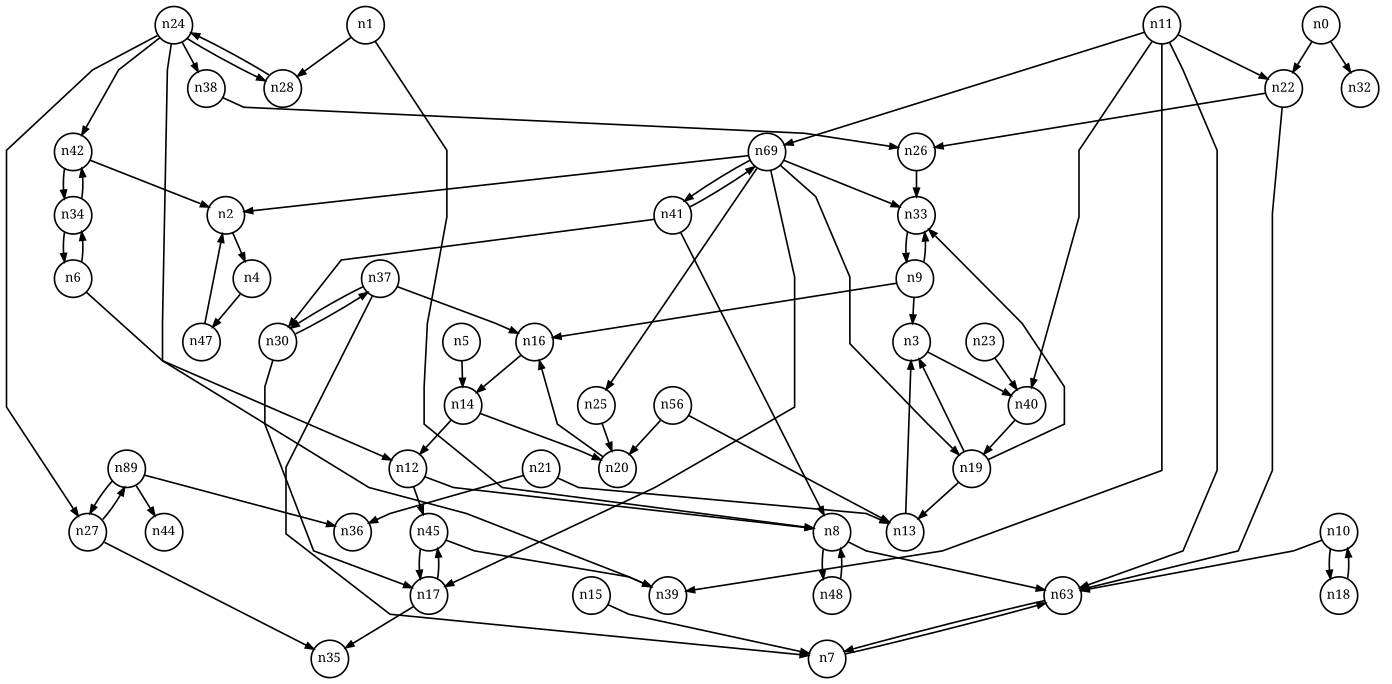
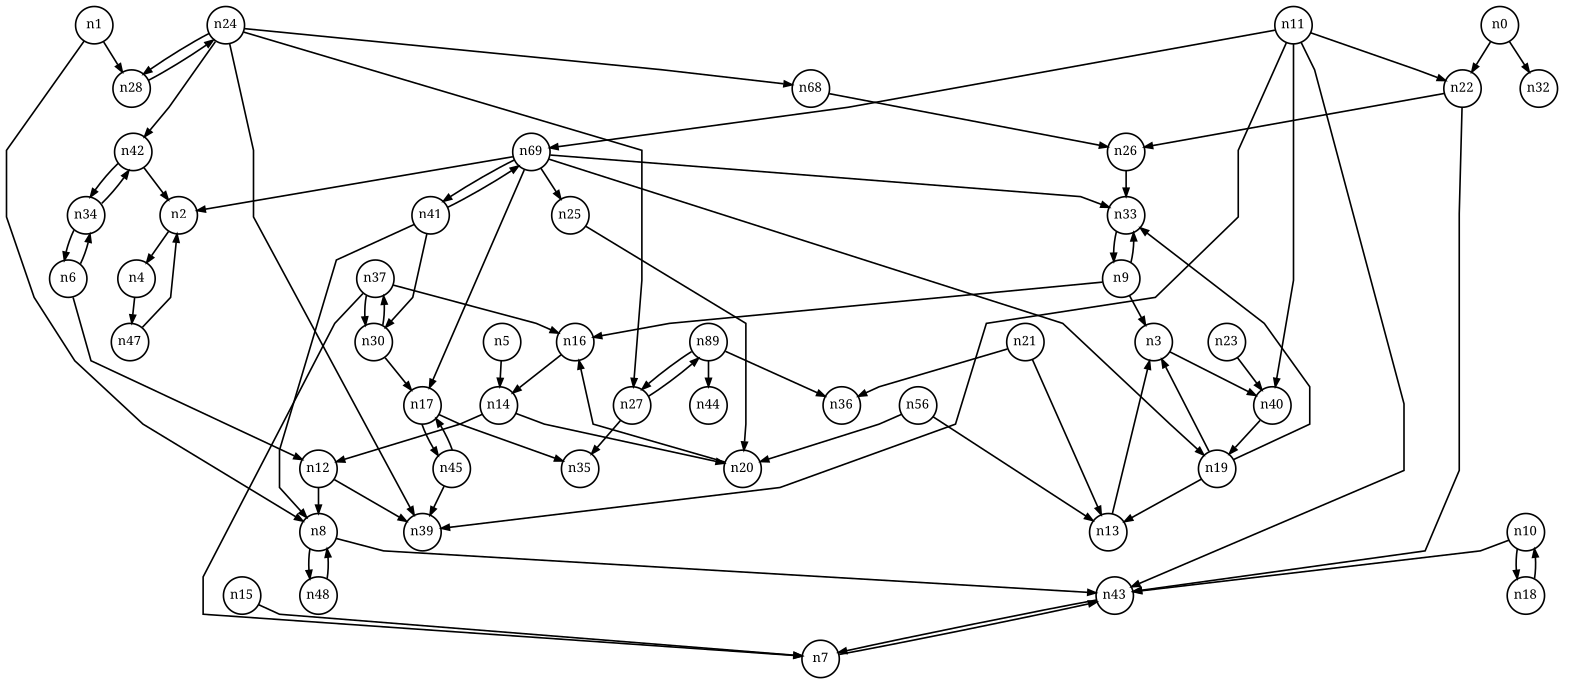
node "n38": label "n38" -> "n68"
edge "n12" -> "n45": now "n12" -> "n39"
node "n63": label "n63" -> "n43"
